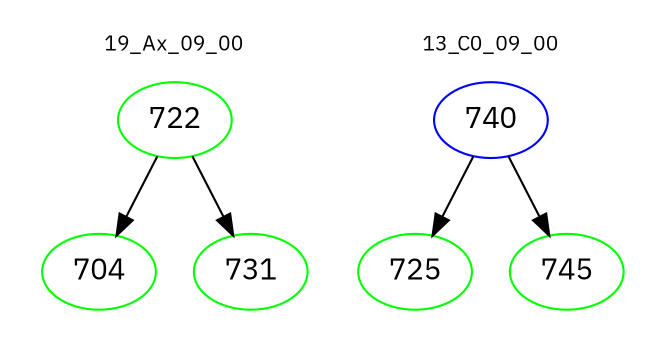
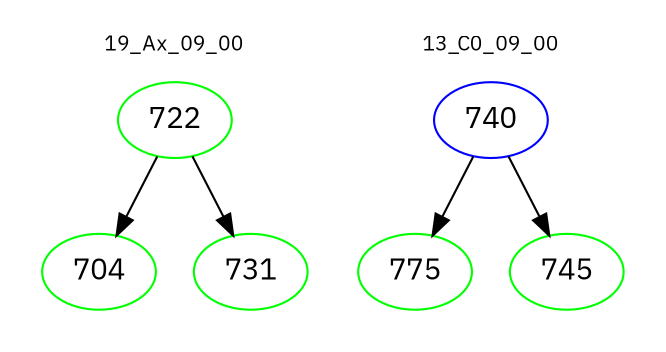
node "725": label "725" -> "775"
